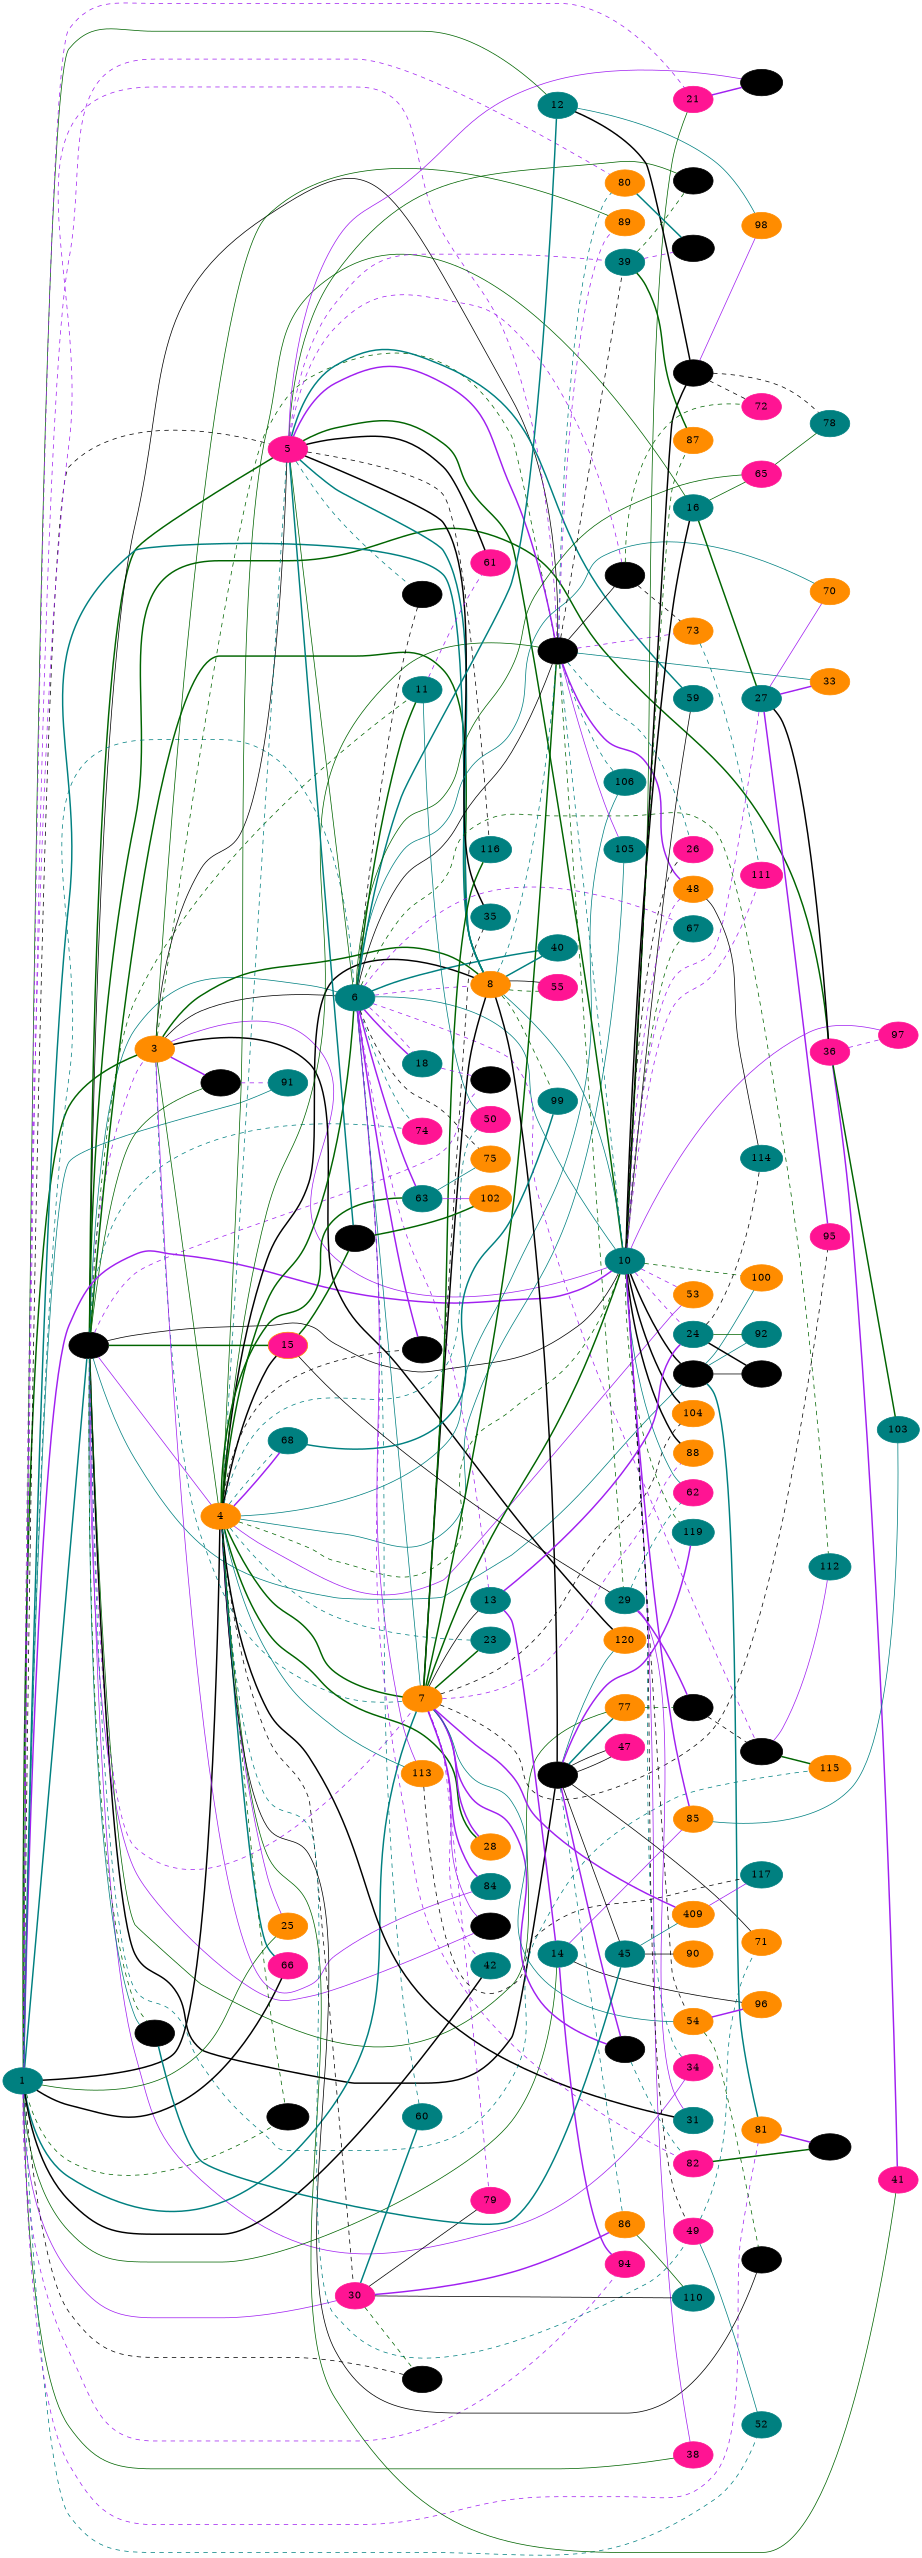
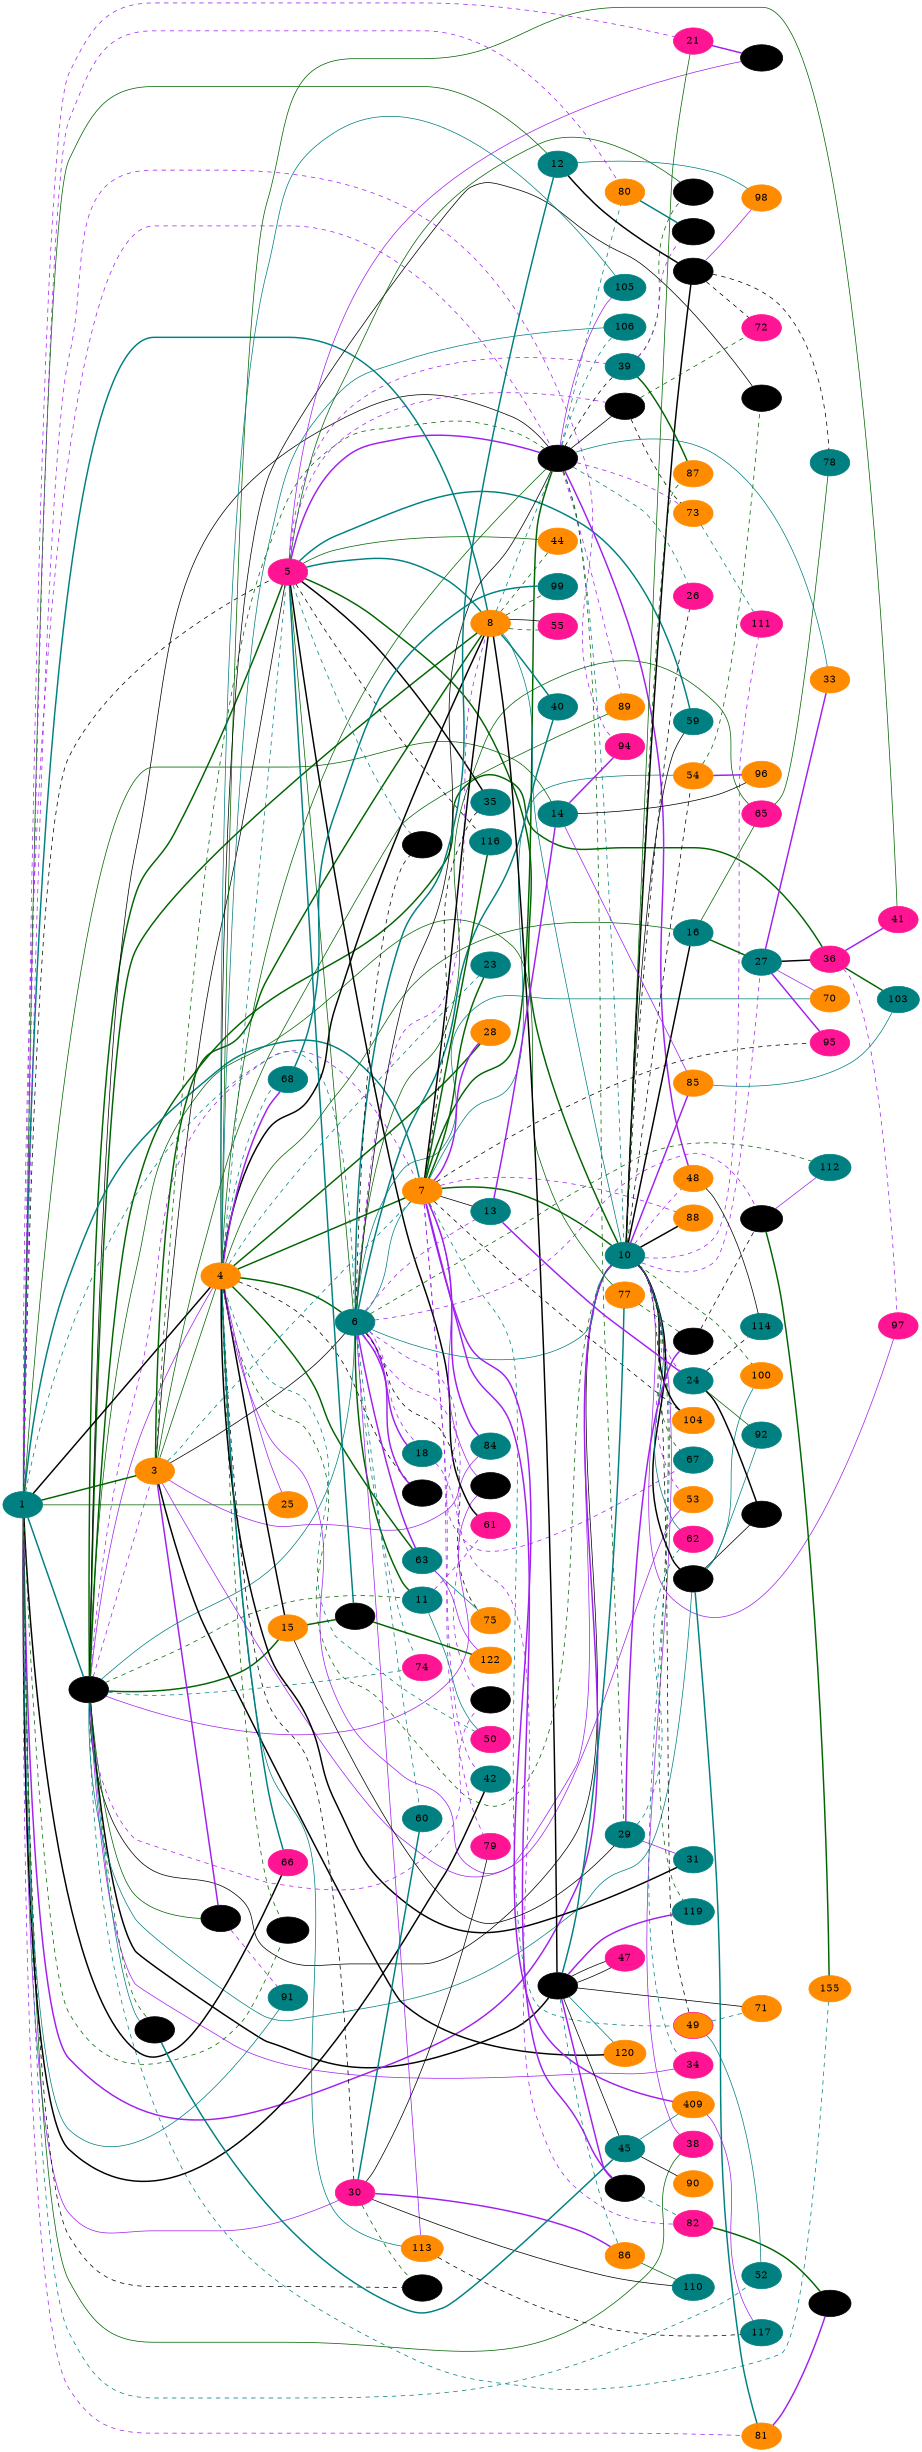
node "44": added
node "102": label "102" -> "122"
node "15": fillcolor deeppink -> darkorange
node "115": label "115" -> "155"
node "49": fillcolor deeppink -> darkorange
edge "4" -- "49": now "7" -- "49"
